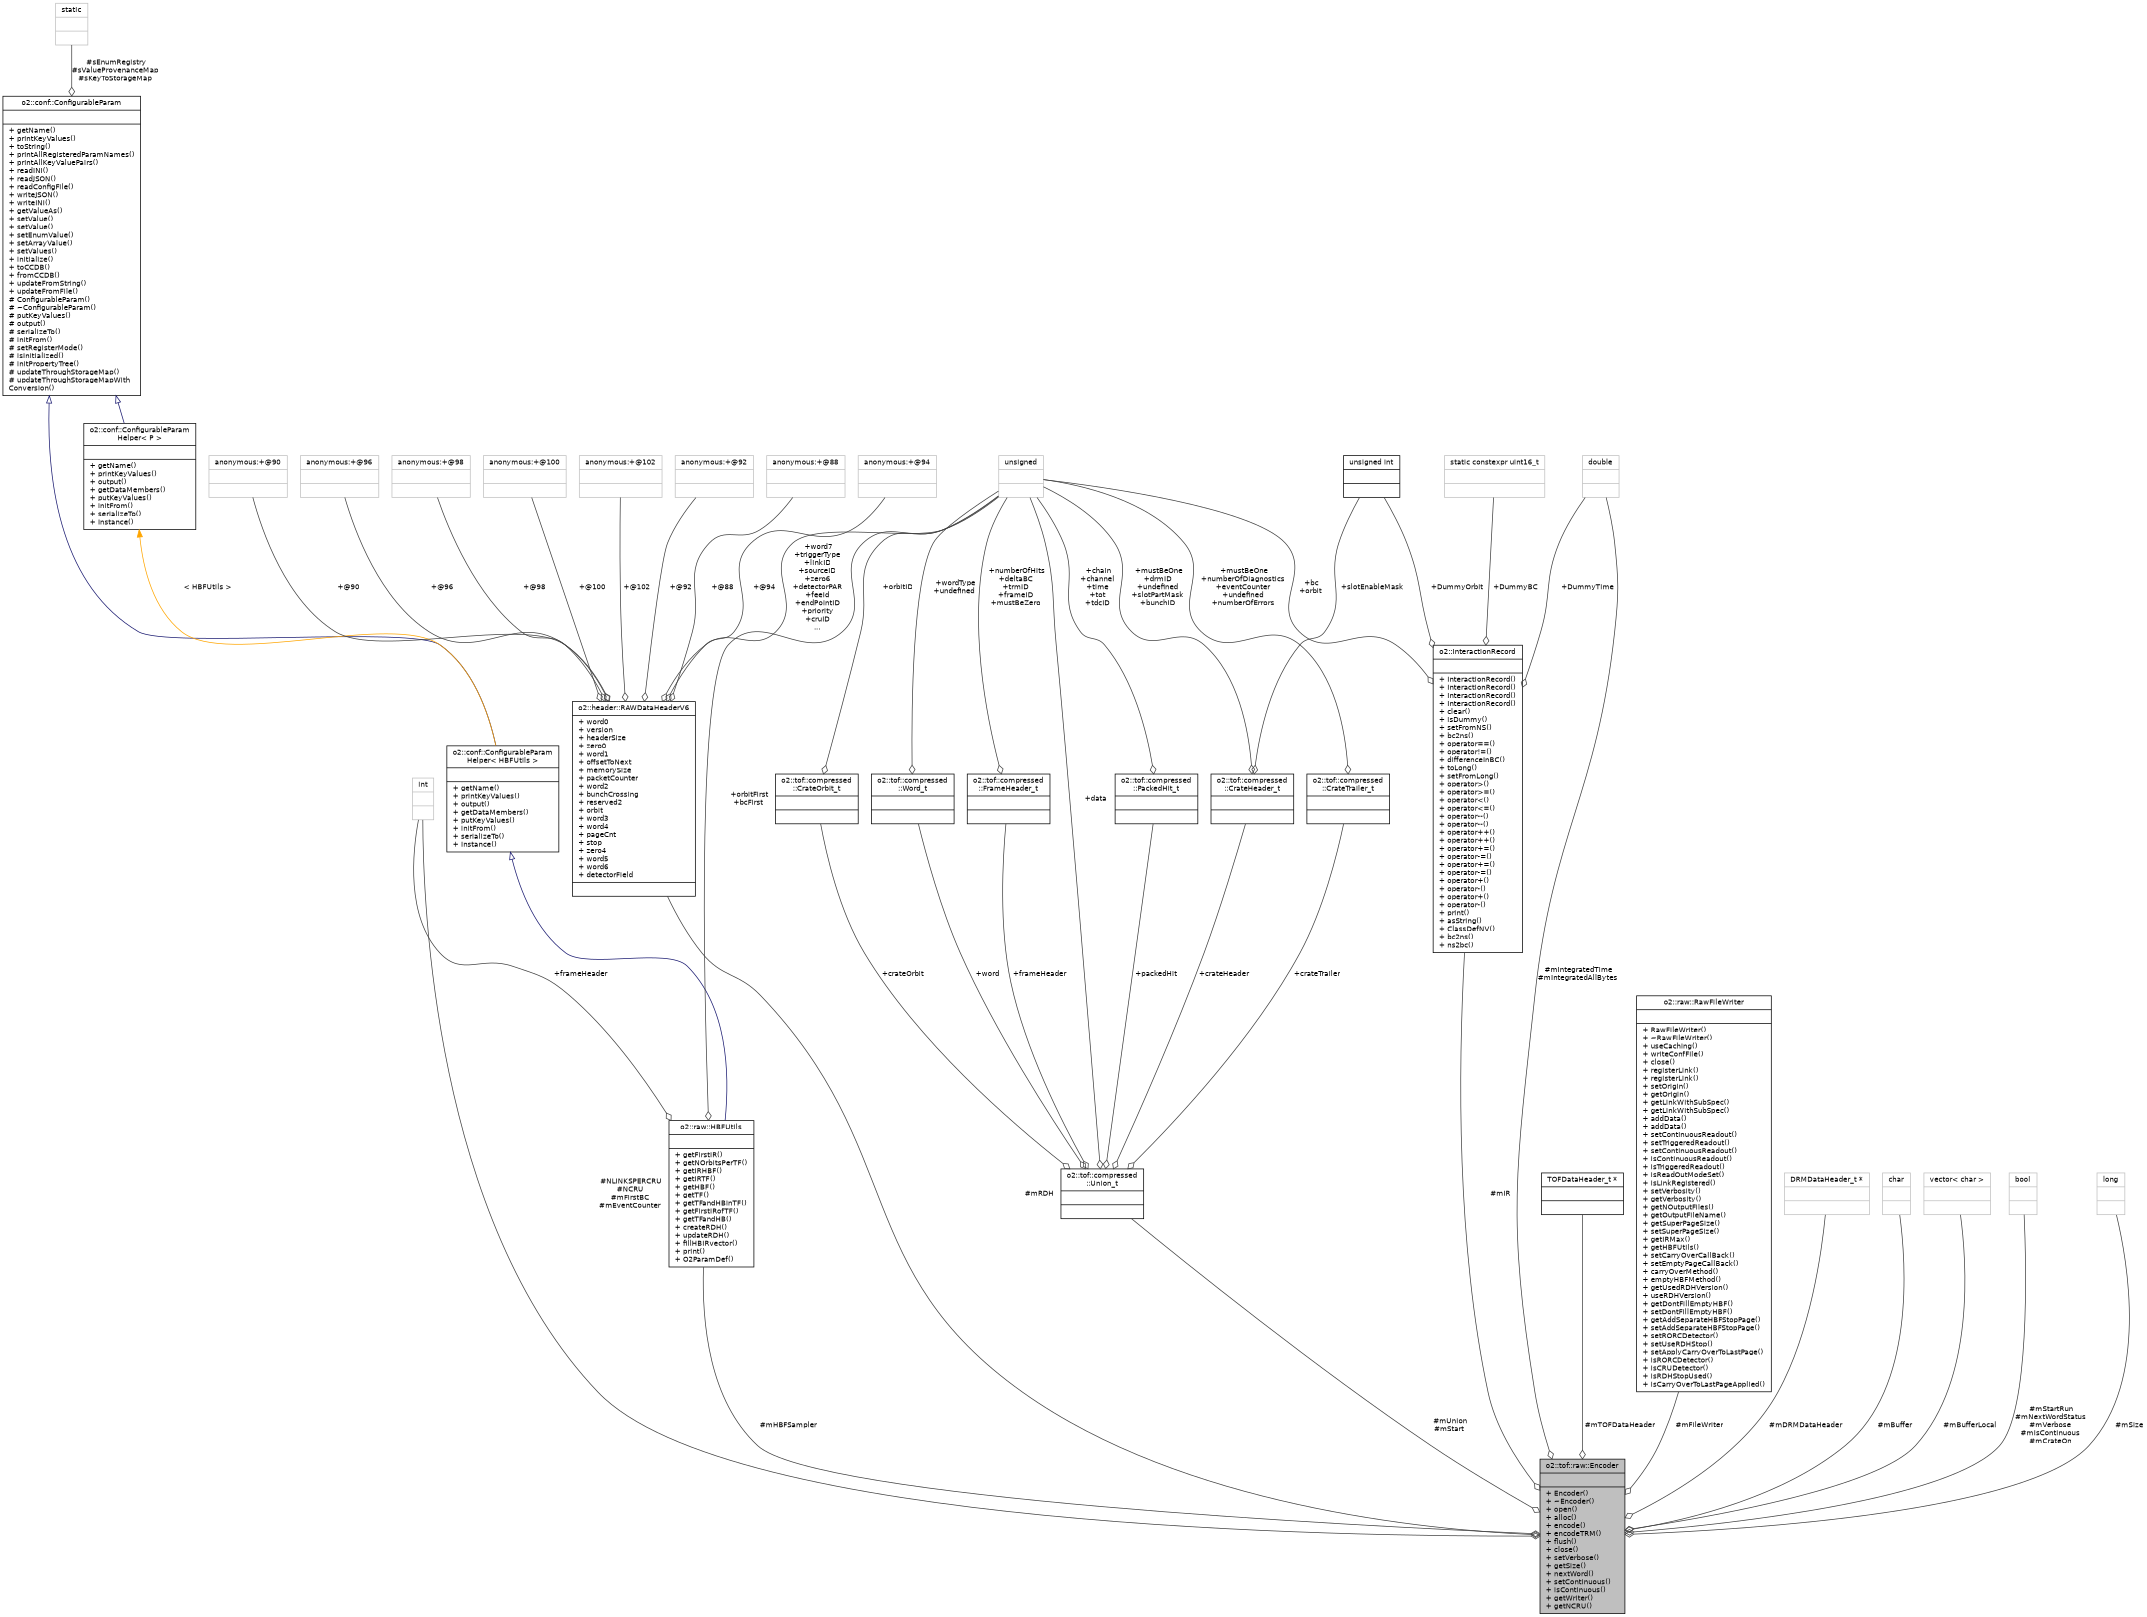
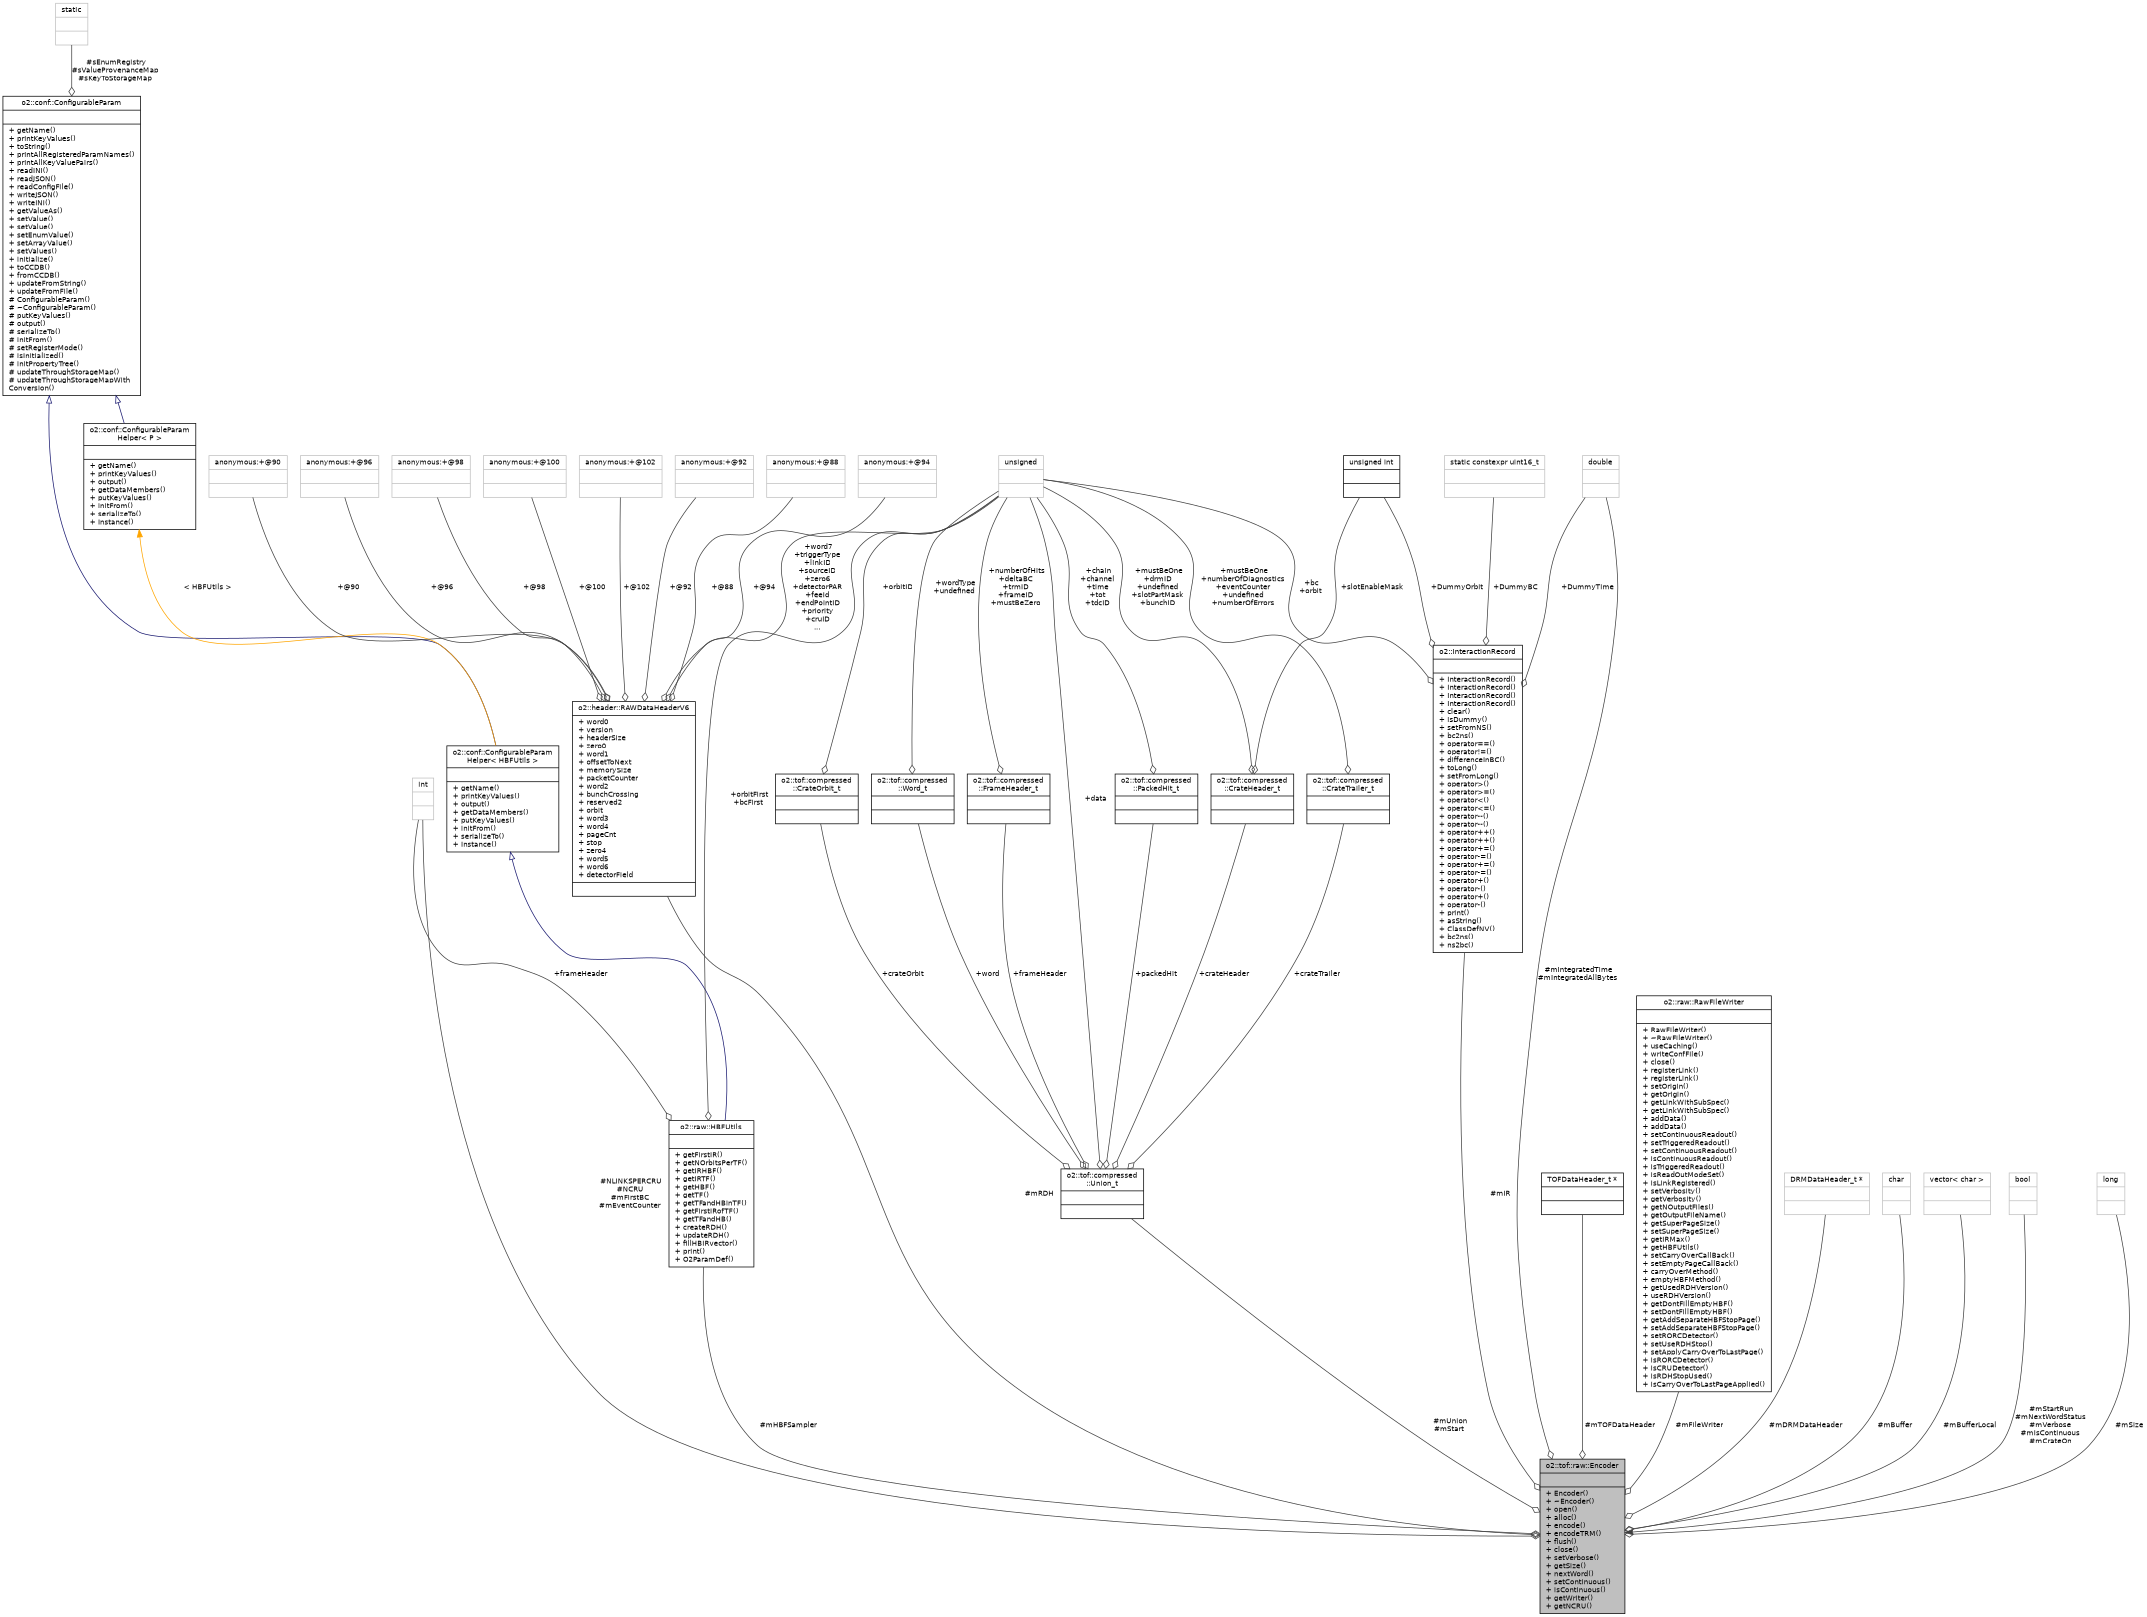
edge "bool" -> "o2::tof::raw::Encoder": arrowhead odiamond -> normal
